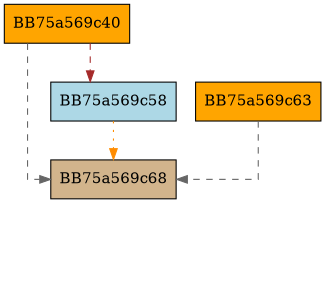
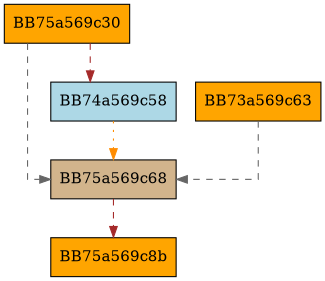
node "BB75a569c40": label "BB75a569c40" -> "BB75a569c30"
node "BB75a569c58": label "BB75a569c58" -> "BB74a569c58"
node "BB75a569c63": label "BB75a569c63" -> "BB73a569c63"
node "BB75a569c8b": added
